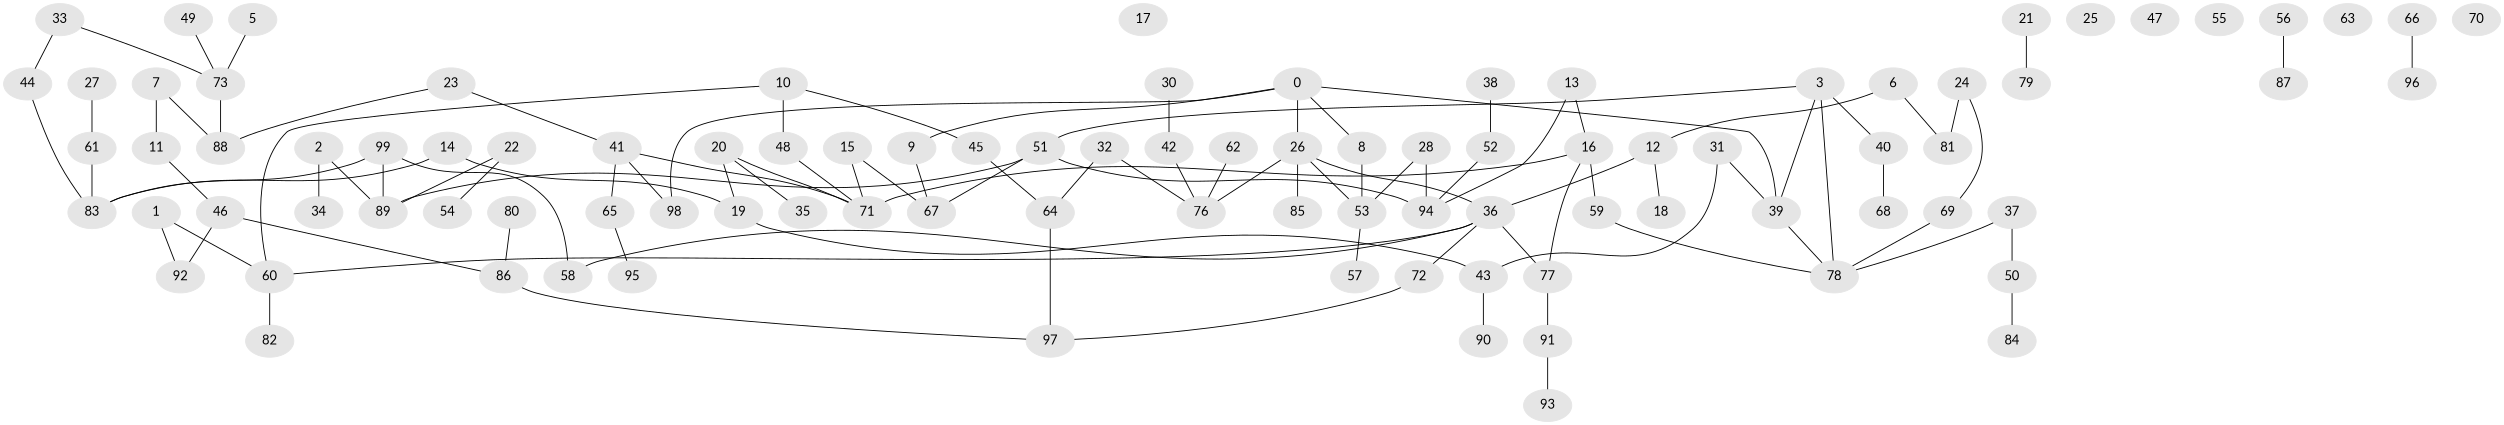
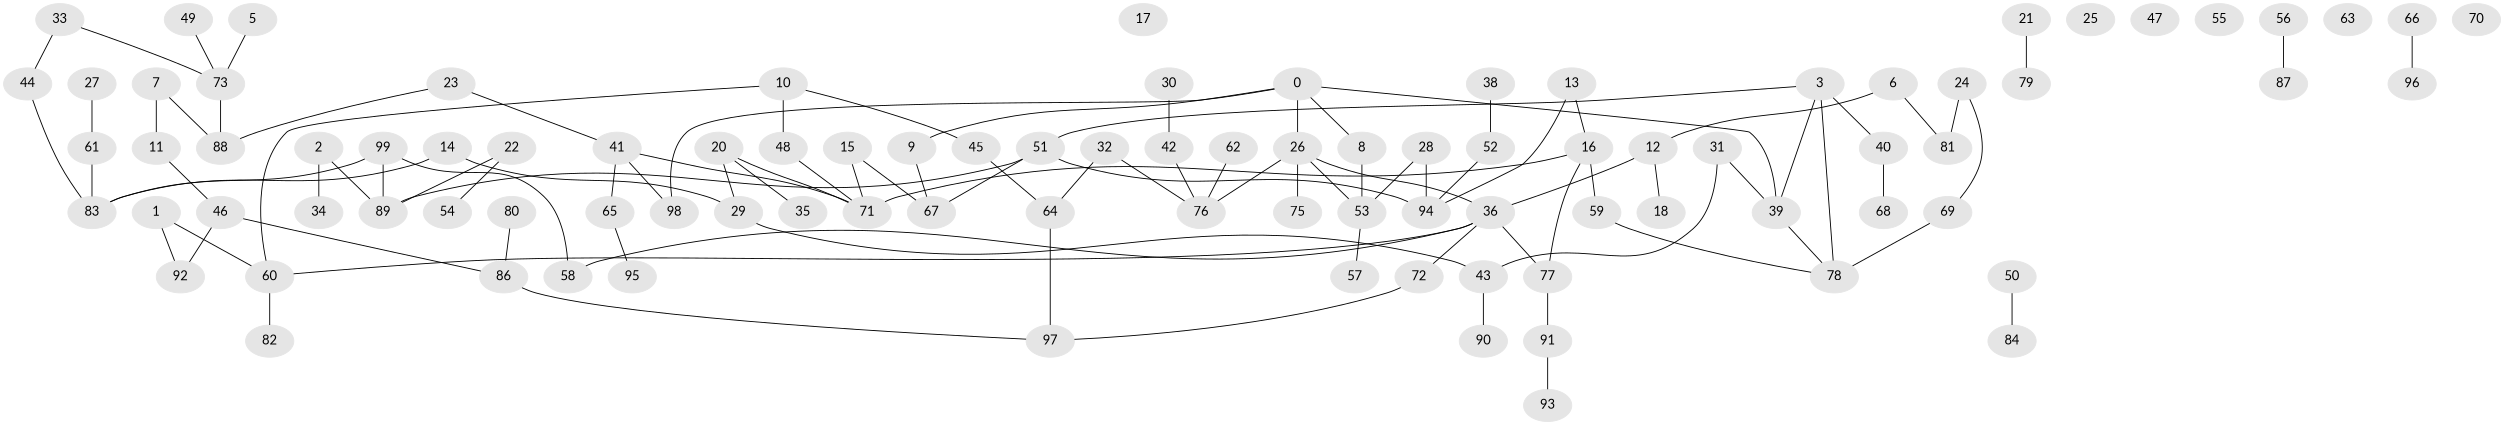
node "19": label "19" -> "29"
node "85": label "85" -> "75"
node "37": removed
